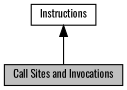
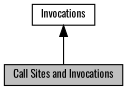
node "Instructions": label "Instructions" -> "Invocations"
